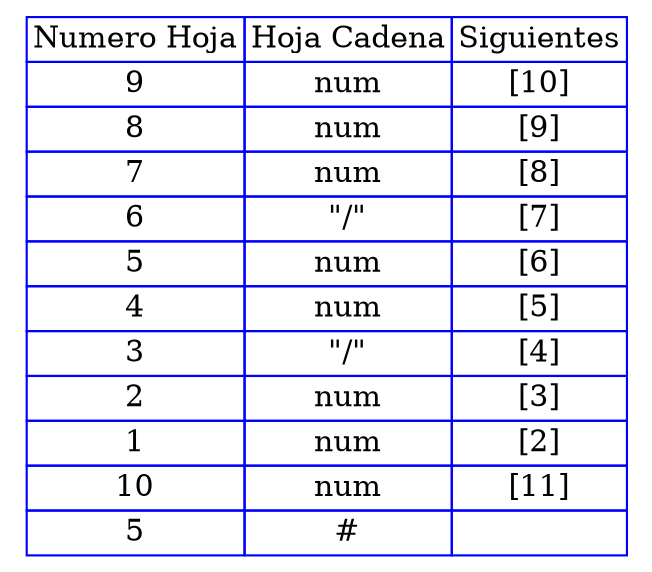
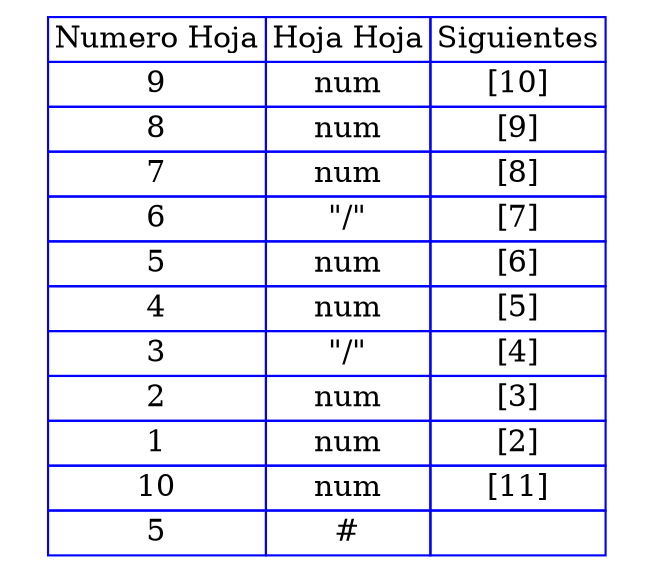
node "Numero Hoja": text "Hoja Cadena" -> "Hoja Hoja"
